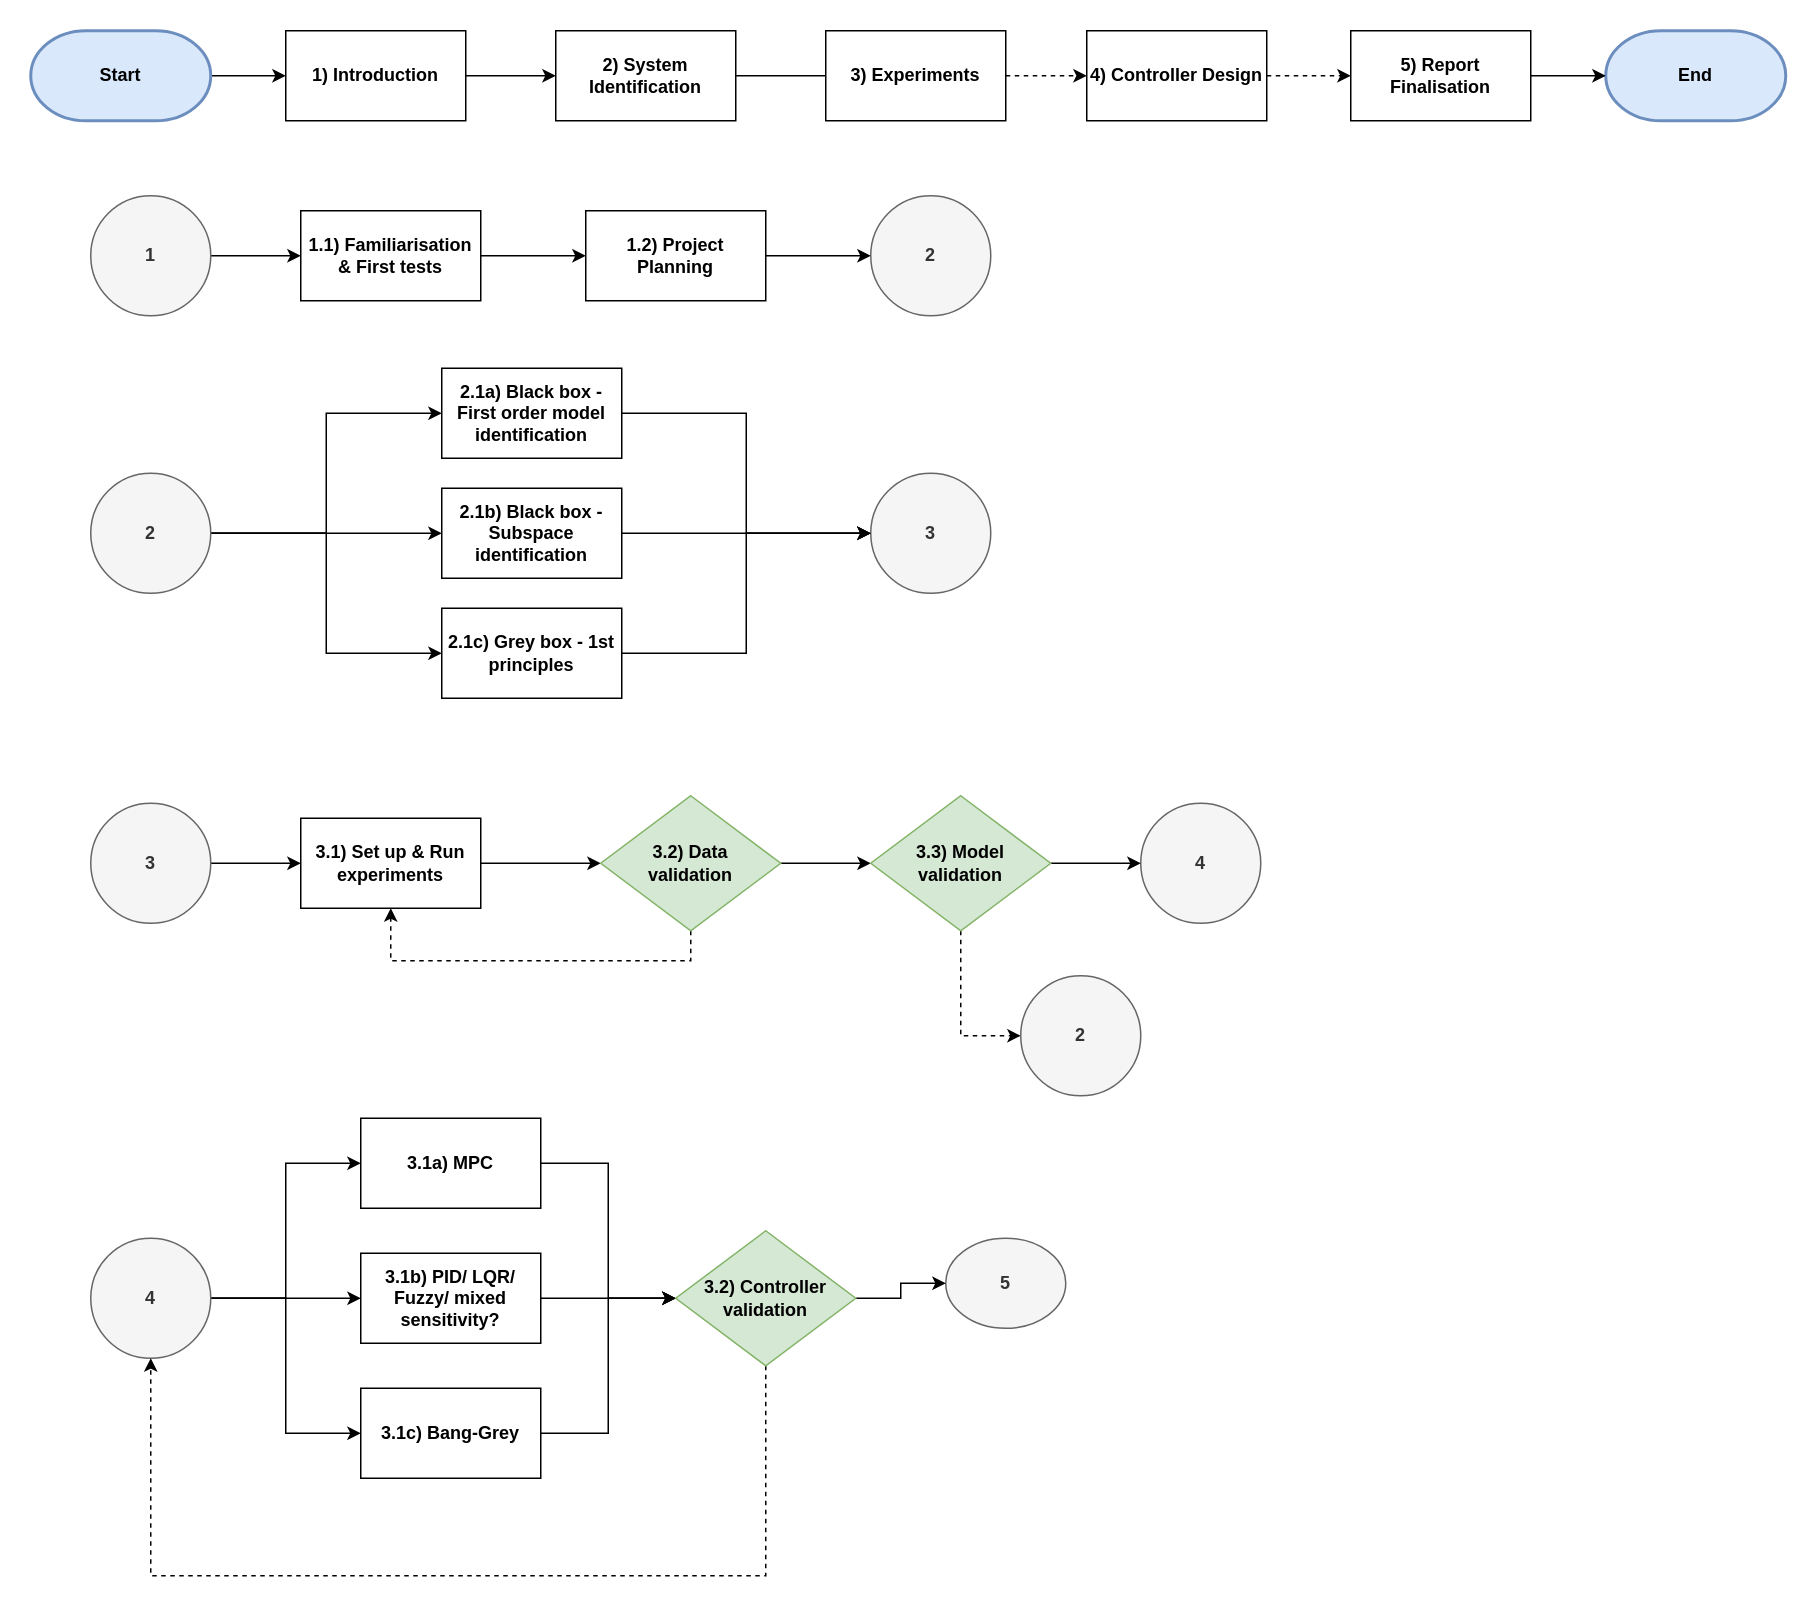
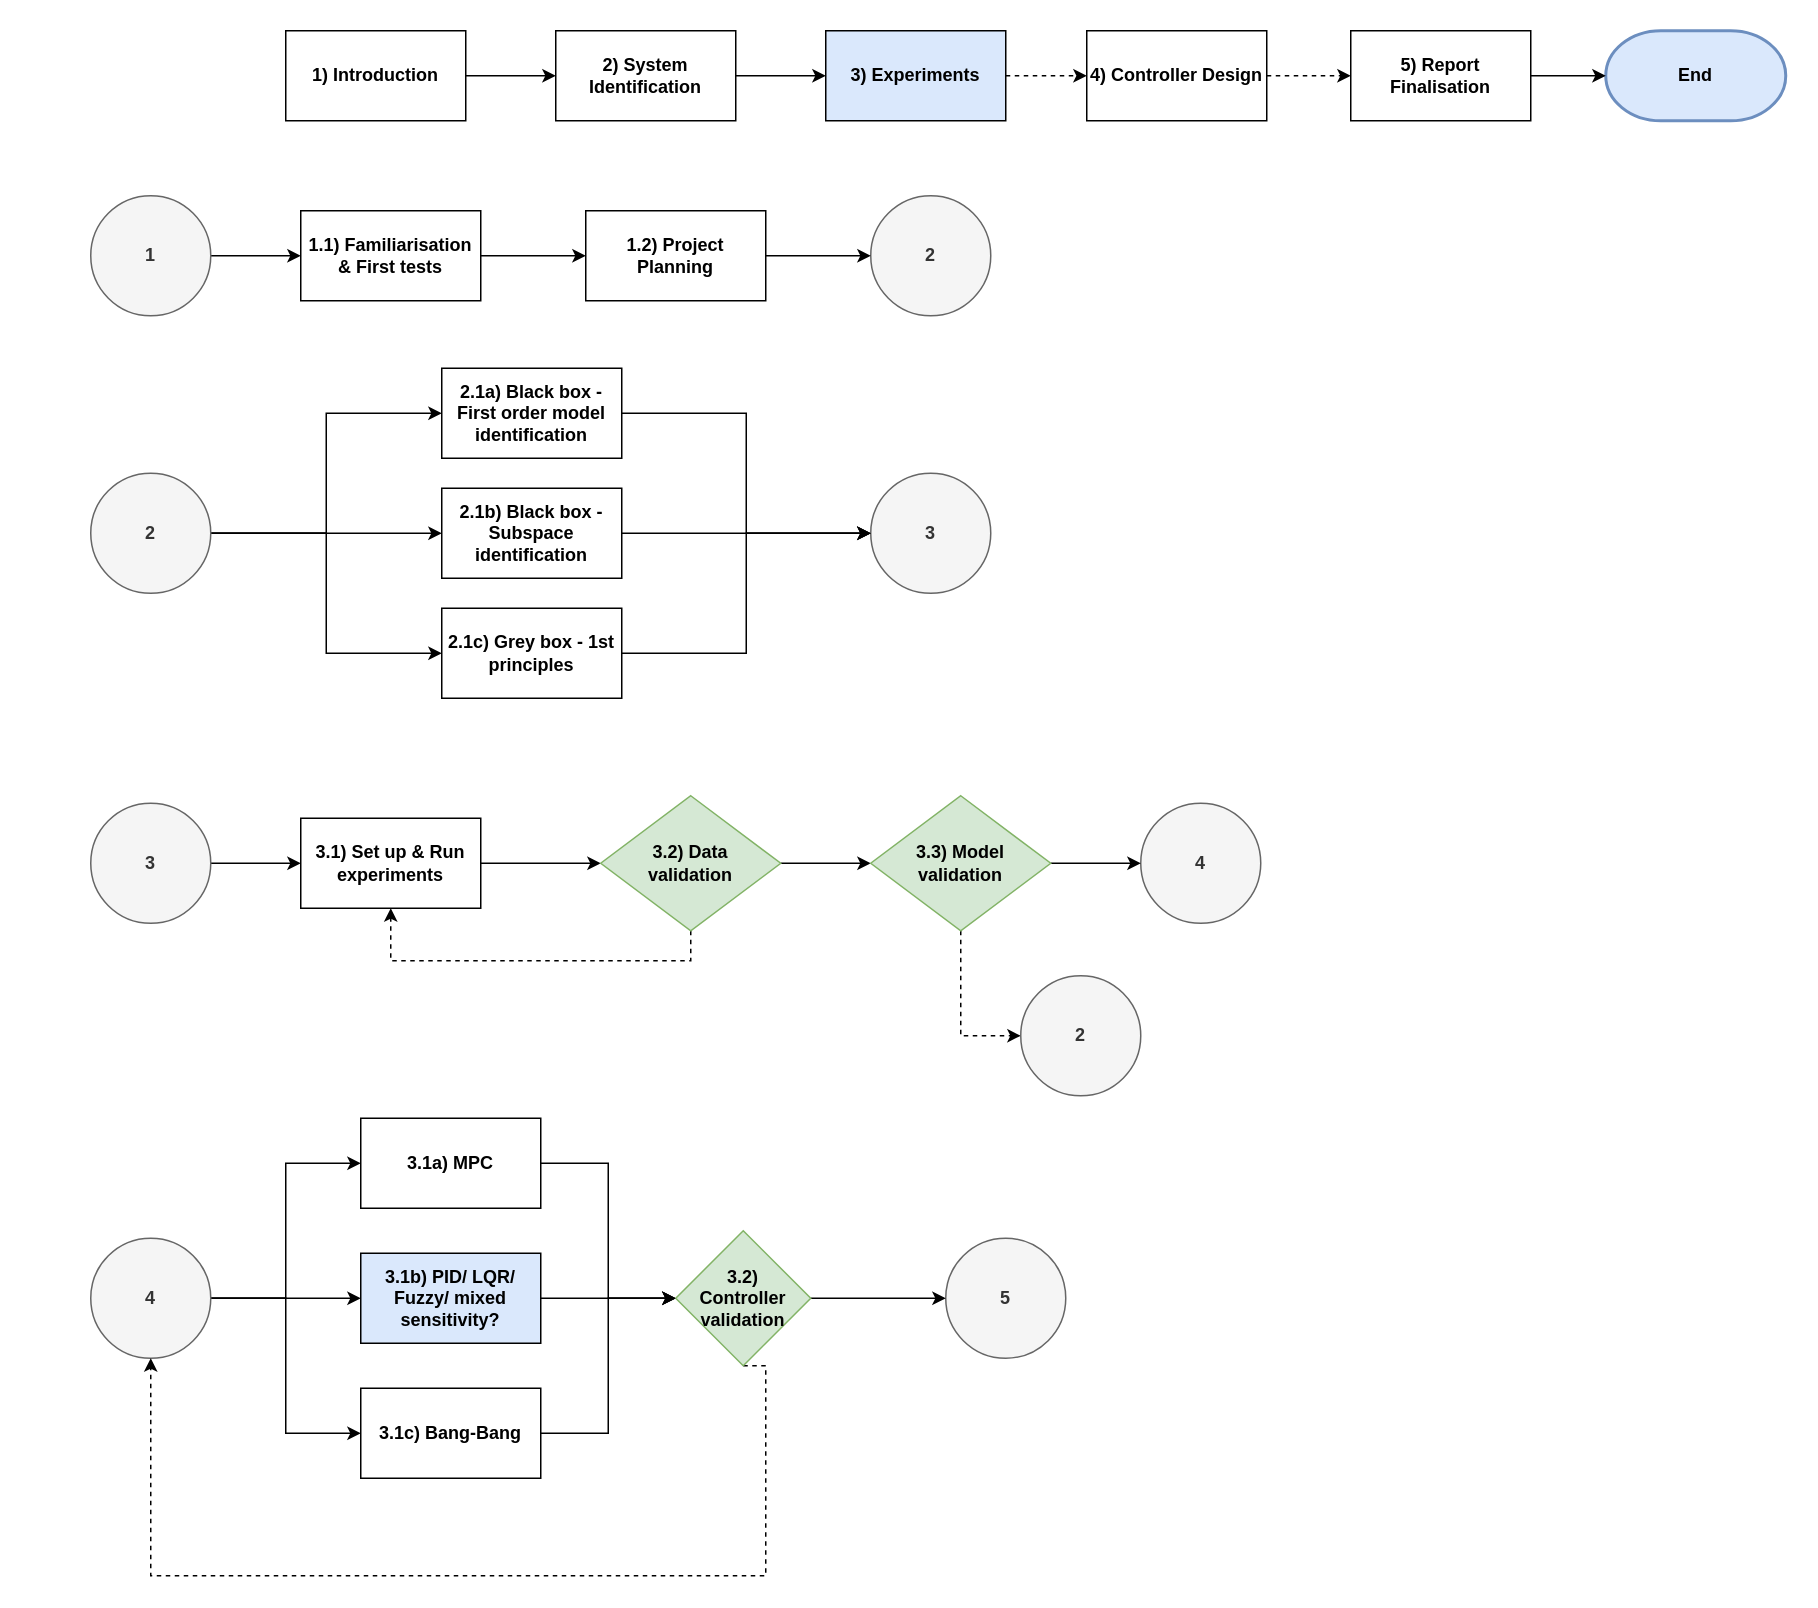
node "Start": removed
edge "Start" -> "1) Introduction": removed
edge "2) System Identification" -- "3) Experiments": arrowhead none -> classic
node "3) Experiments": fillcolor #ffffff -> #dae8fc
node "5": size 120x90 -> 120x120
node "3.1b) PID/ LQR/ Fuzzy/ mixed sensitivity?": fillcolor #ffffff -> #dae8fc
node "3.2) Controller validation": size 180x135 -> 135x135
node "3.1c) Bang-Grey": label "3.1c) Bang-Grey" -> "3.1c) Bang-Bang"
